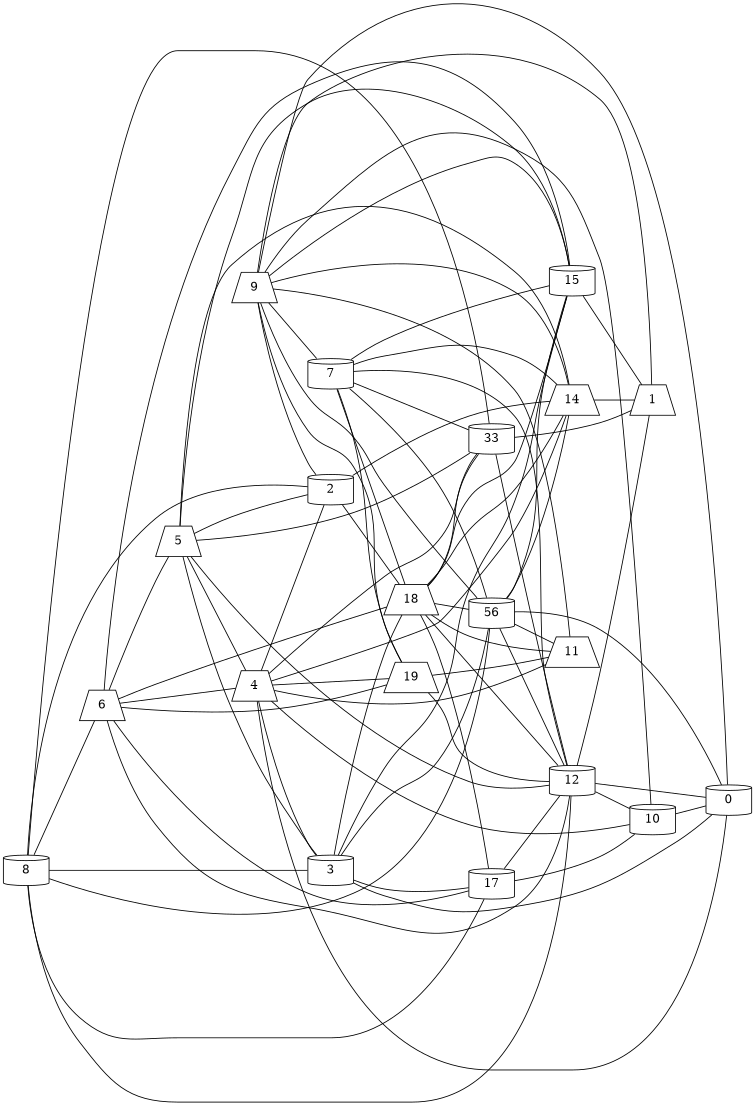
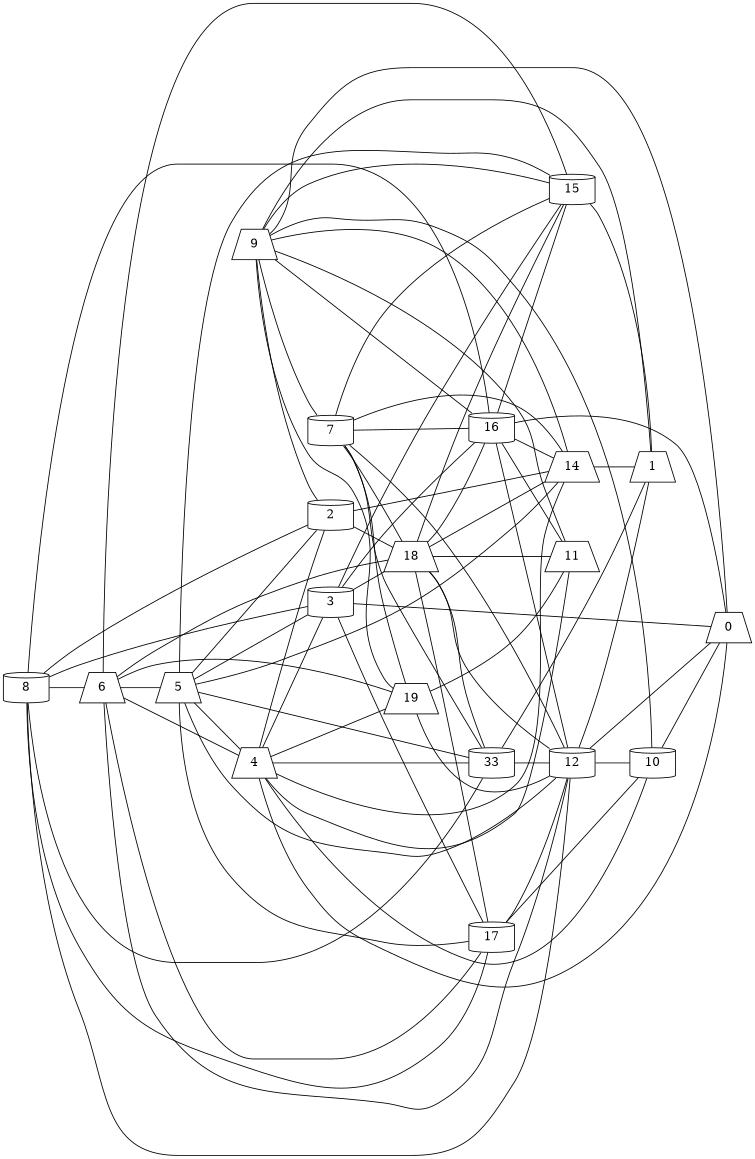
node "56": label "56" -> "16"
node "0": shape cylinder -> trapezium
edge "5" -- "17": added
